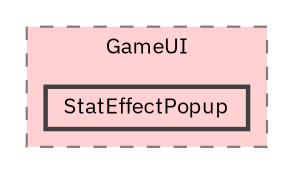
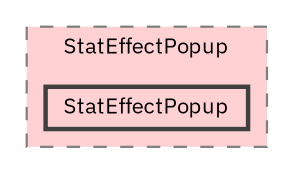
cluster "GameUI": label "GameUI" -> "StatEffectPopup"
